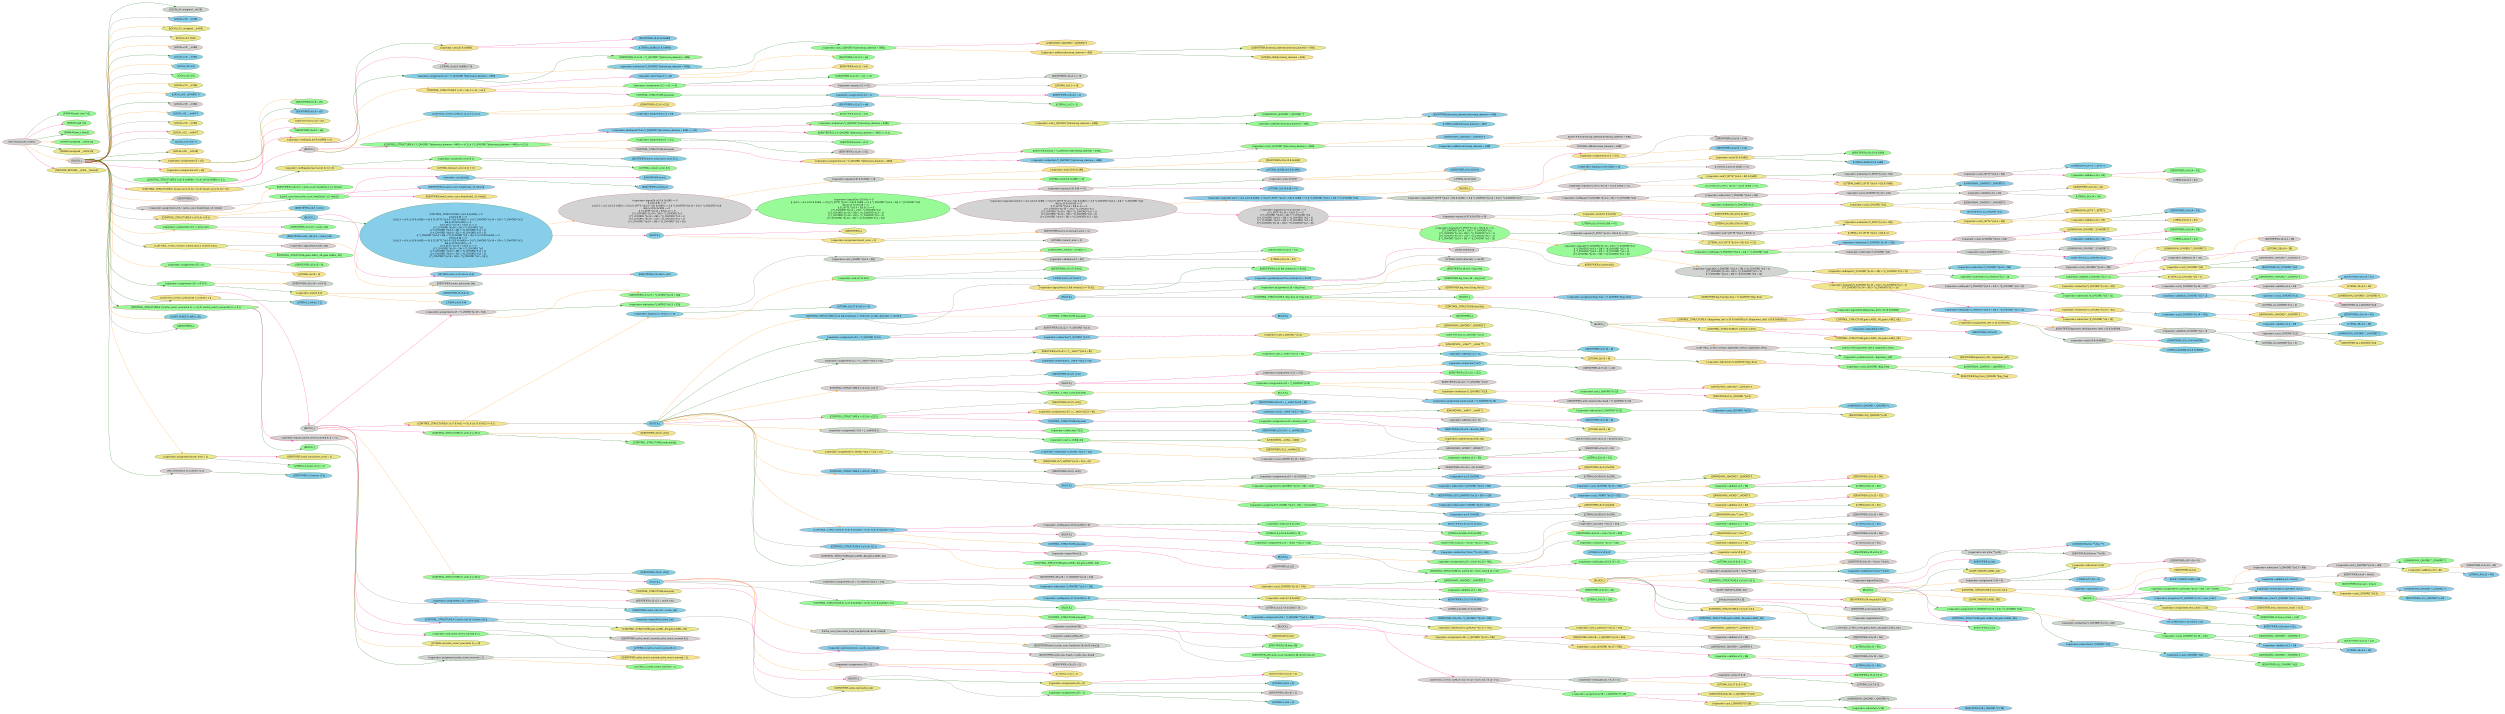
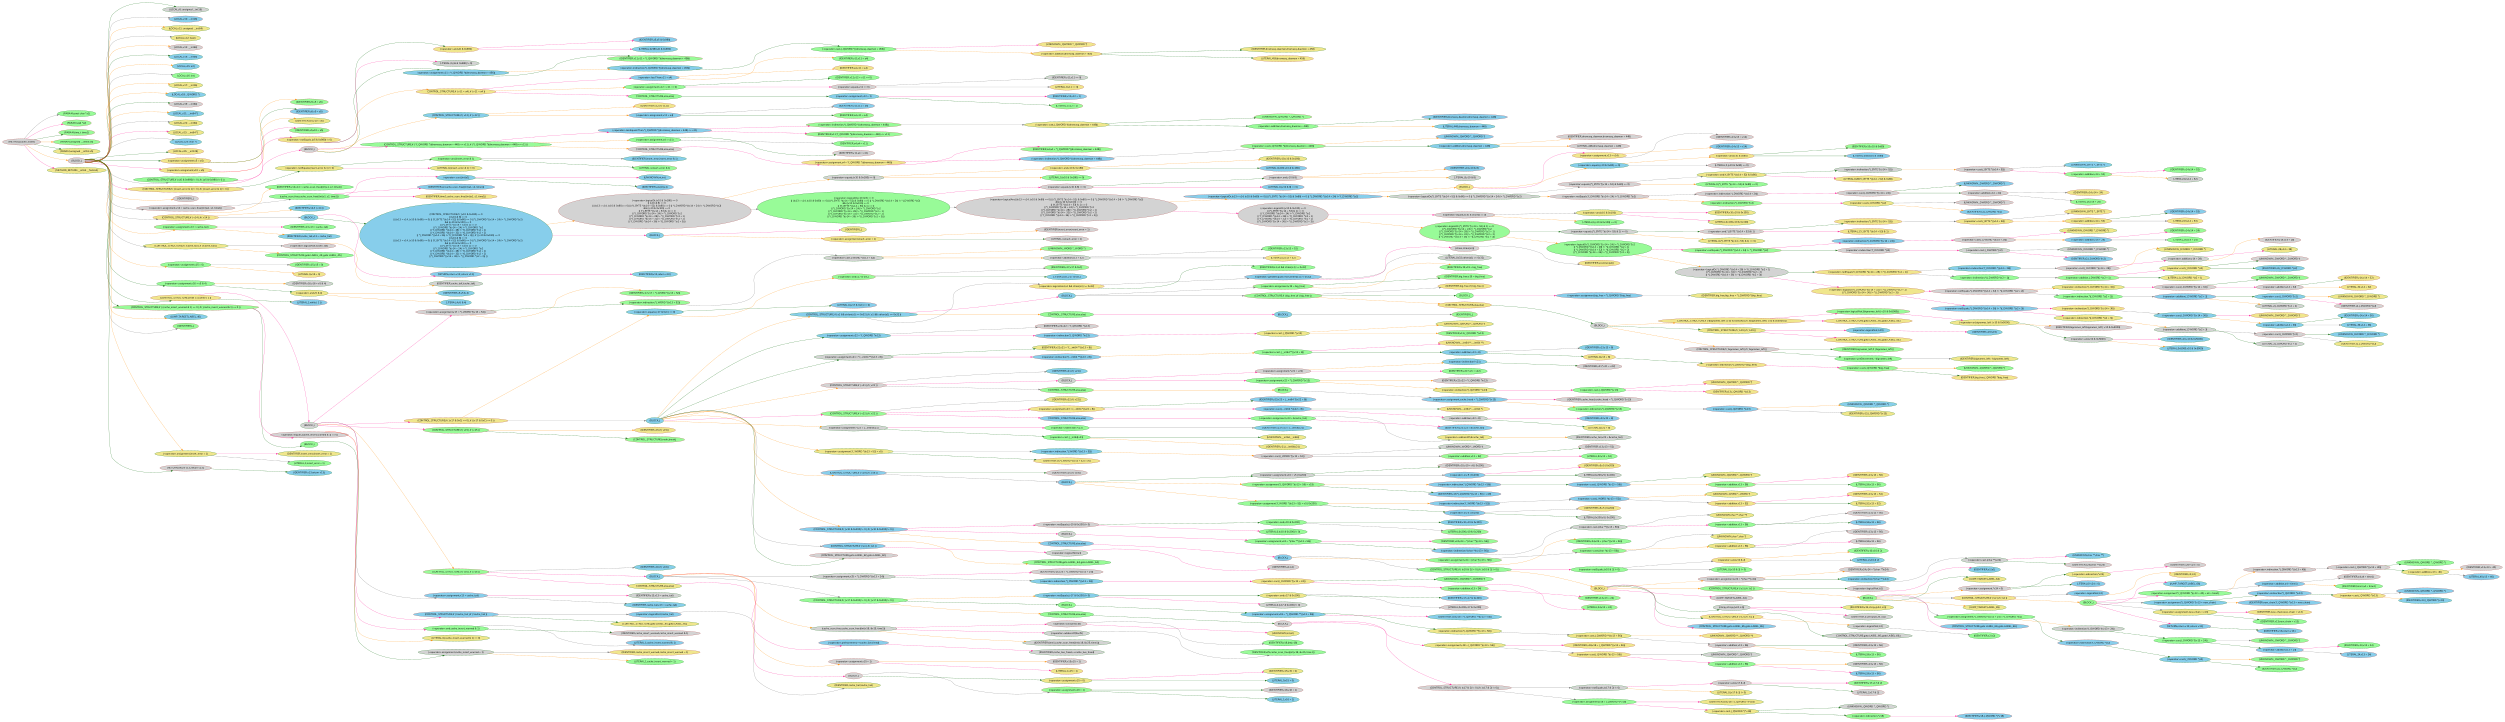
node "(IDENTIFIER,v14,v14 + 32)": fillcolor skyblue -> khaki
edge "(LITERAL,2,v10 & 2)" -> "(<operator>.and,v10 & 2)": reversed
